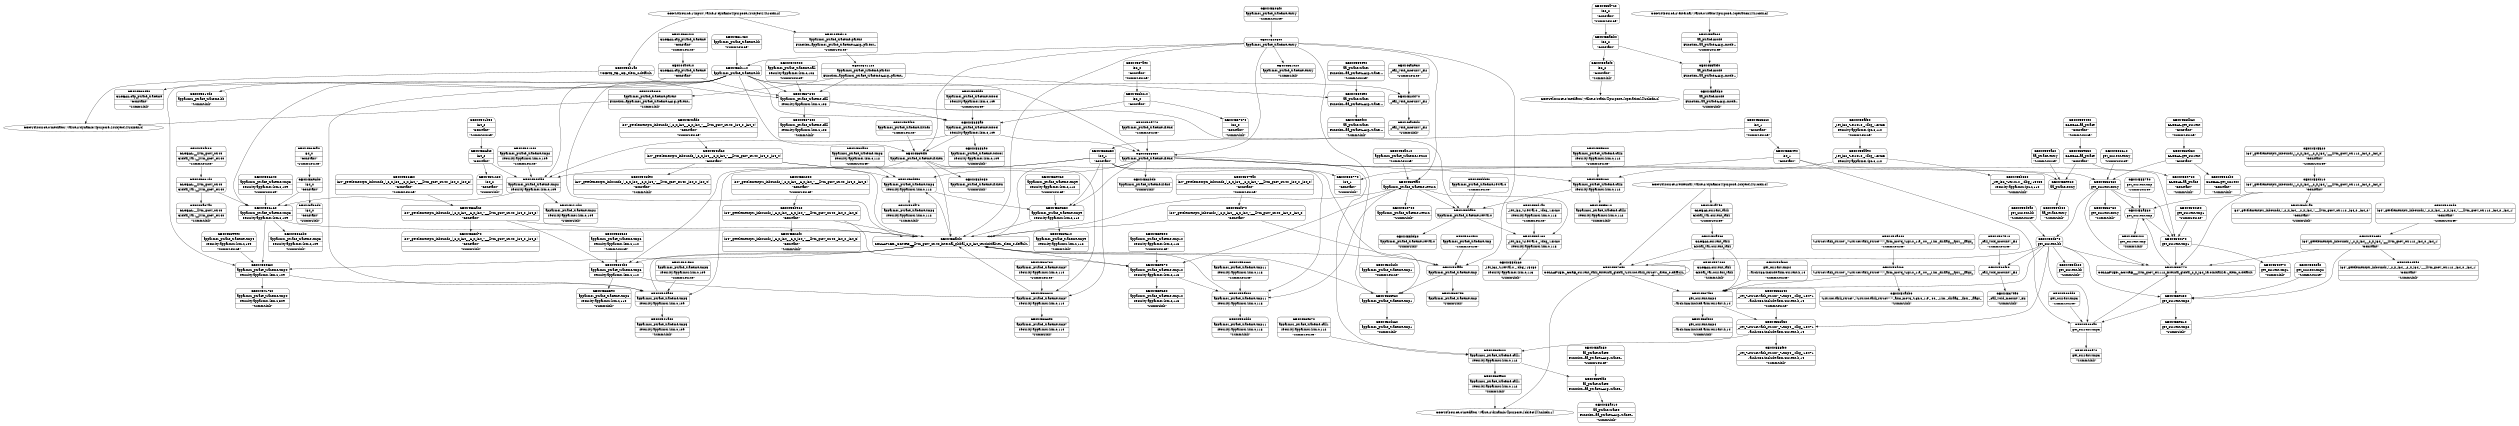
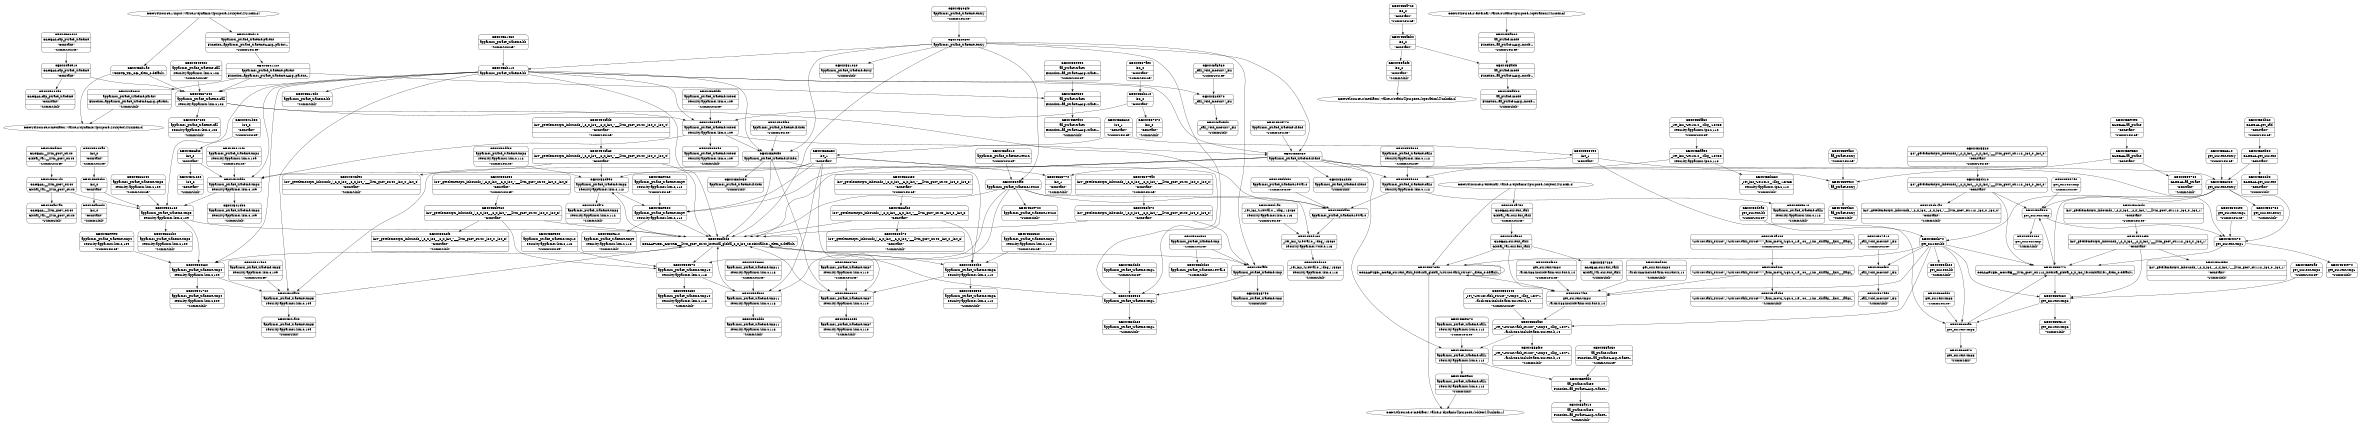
node "CE0x453db60": text "GLOBAL:get_current" -> "GLOBAL:get_cad"
edge "CE0x455bab0" -> "CE0x455bd80": now "CE0x50c2e00" -> "CE0x455bd80"
node "CE0x455d130": text "security/apparmor/lsm.c,113" -> "security/apparmor/void.c,113"
edge "CE0x4537f80" -> "CE0x453f400": reversed
